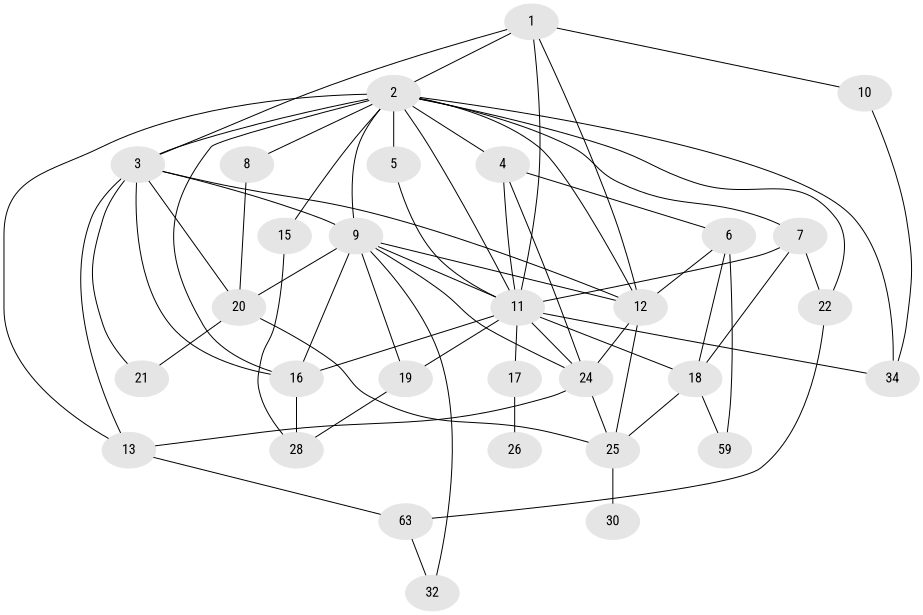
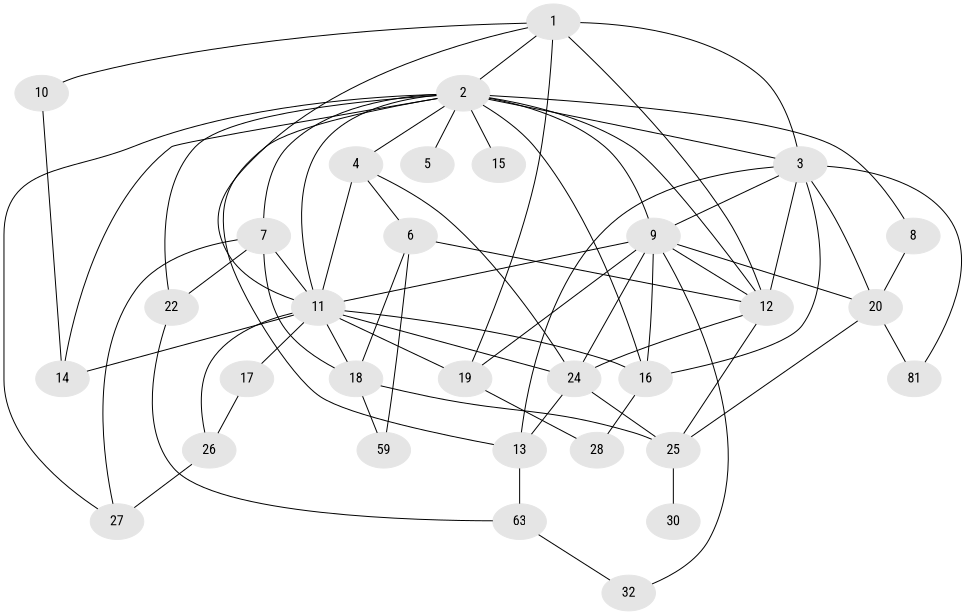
edge "1" -- "19": added
edge "5" -- "11": now "26" -- "11"
edge "15" -- "28": removed
node "21": label "21" -> "81"
node "34": label "34" -> "14"
node "27": added
